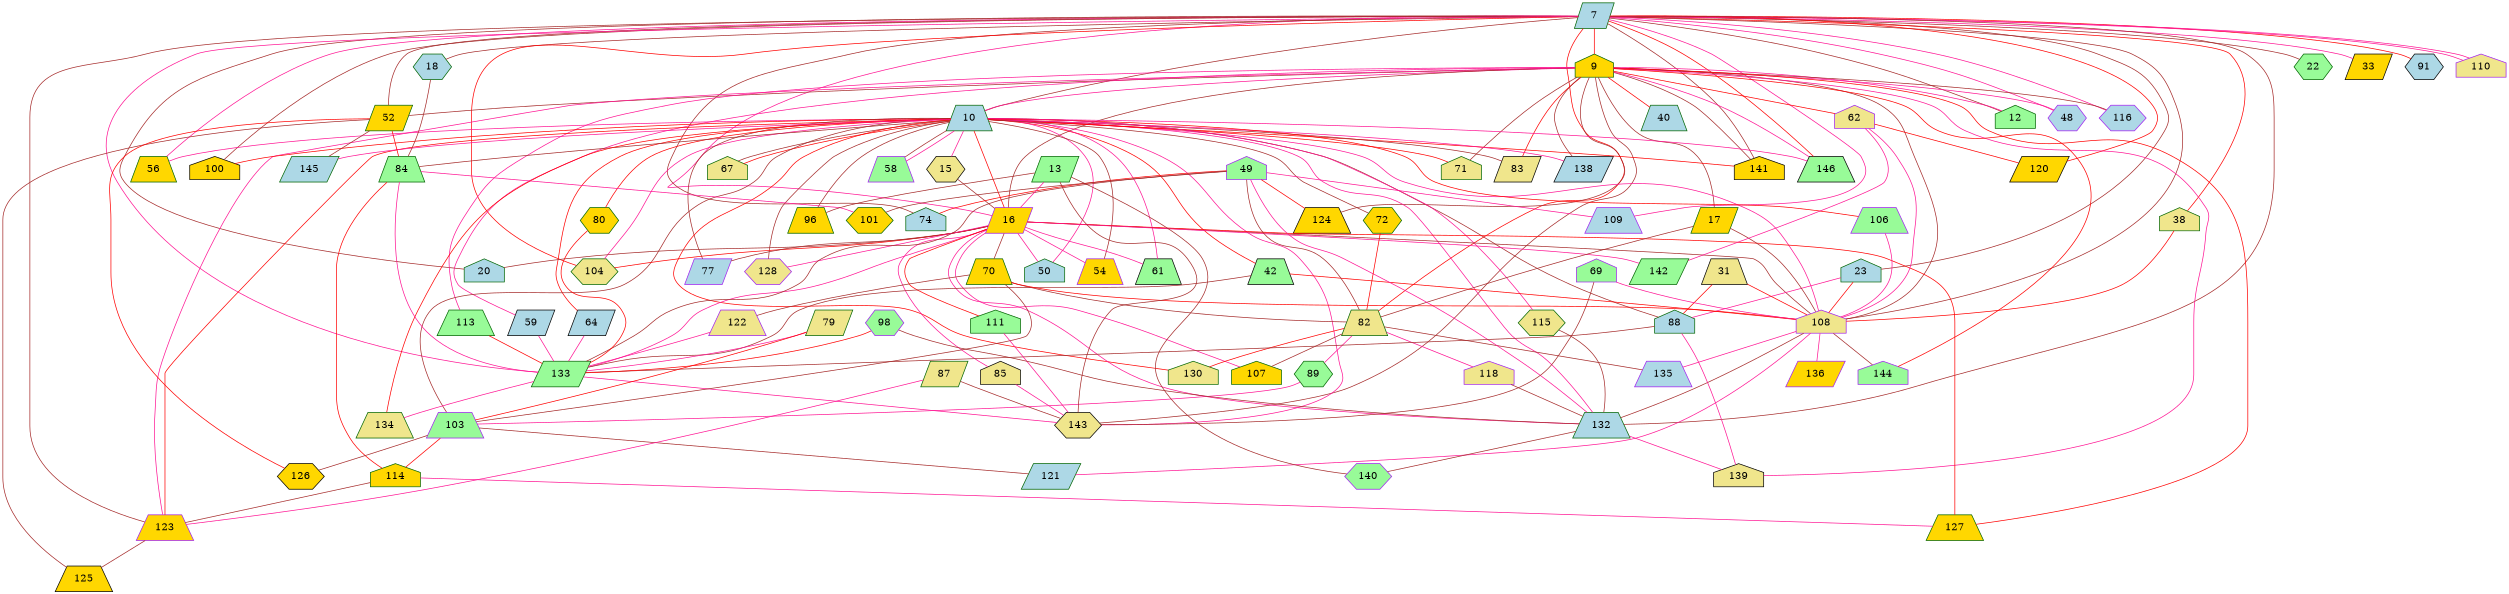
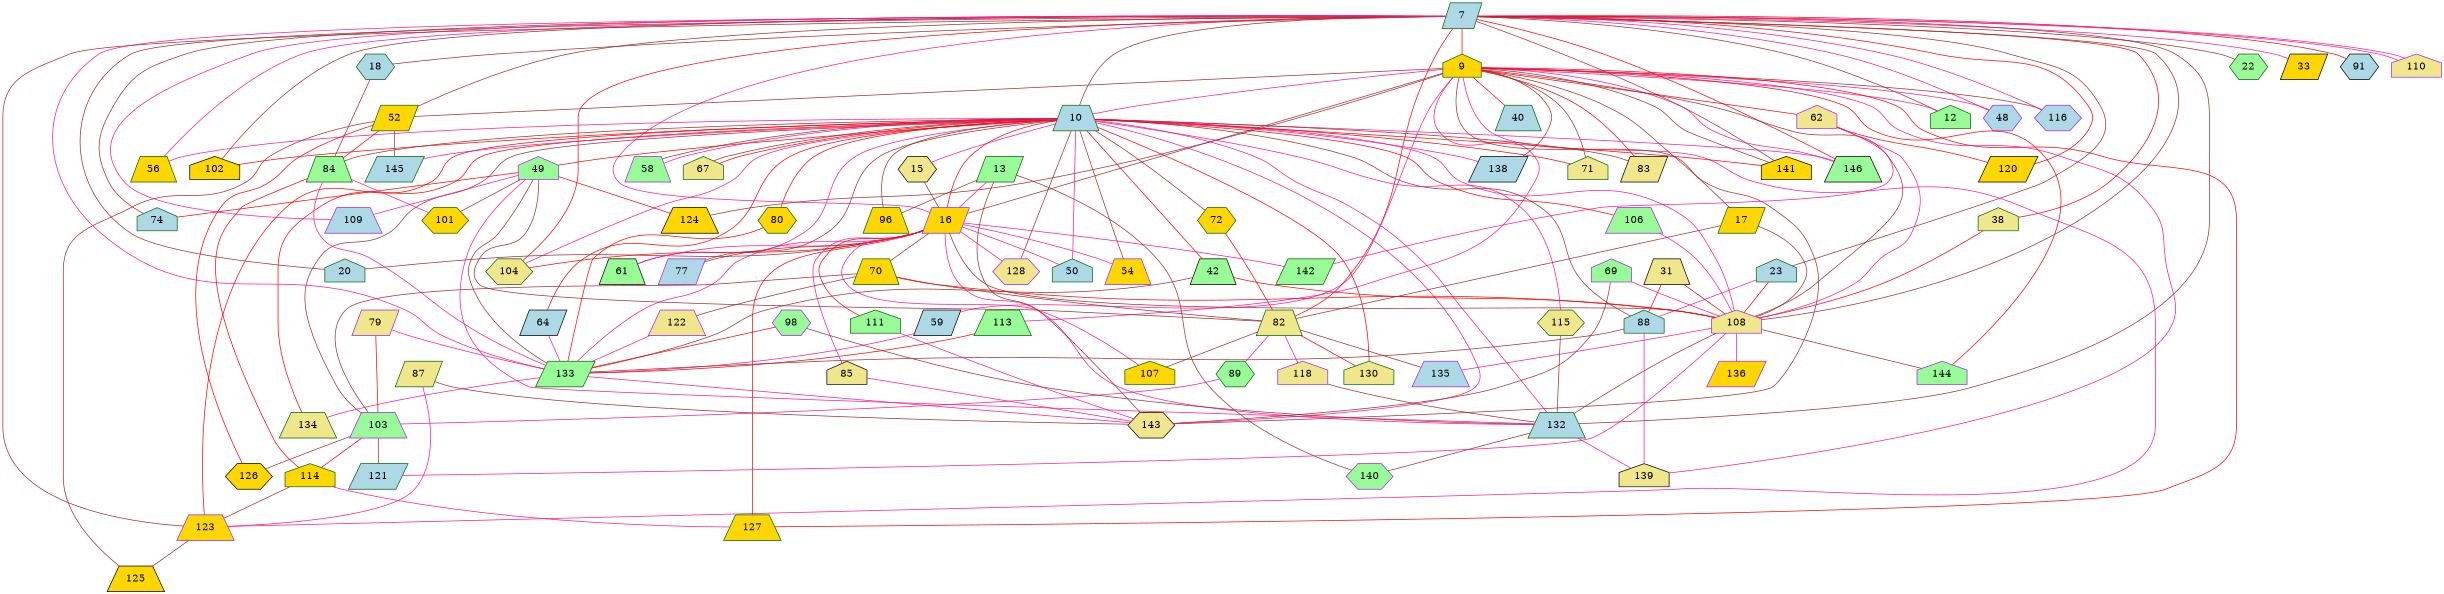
edge "10" -- "49": added
node "100": label "100" -> "102"
node "79": color darkgreen -> purple
